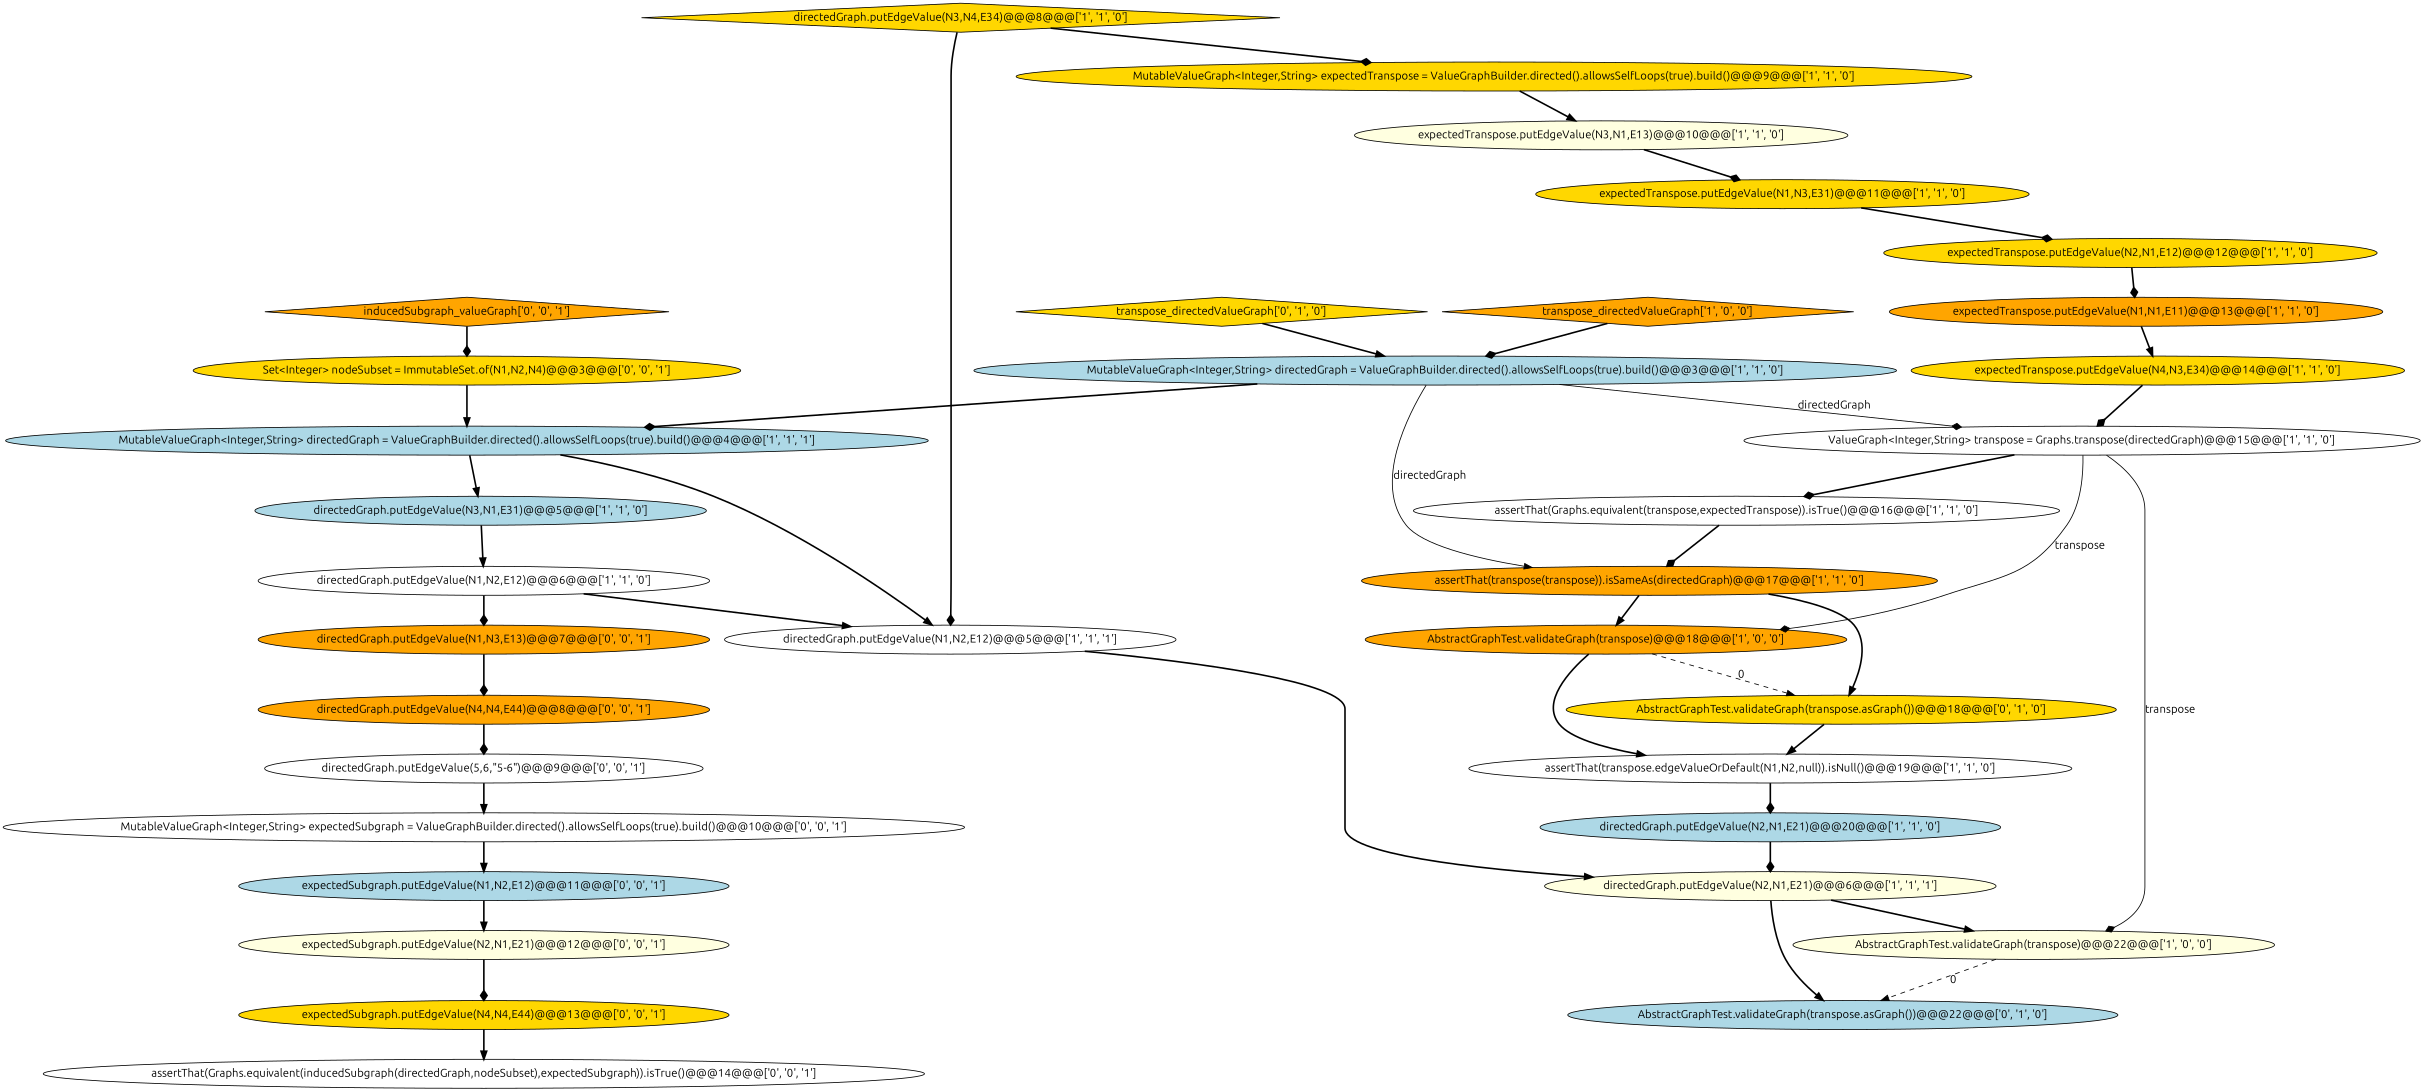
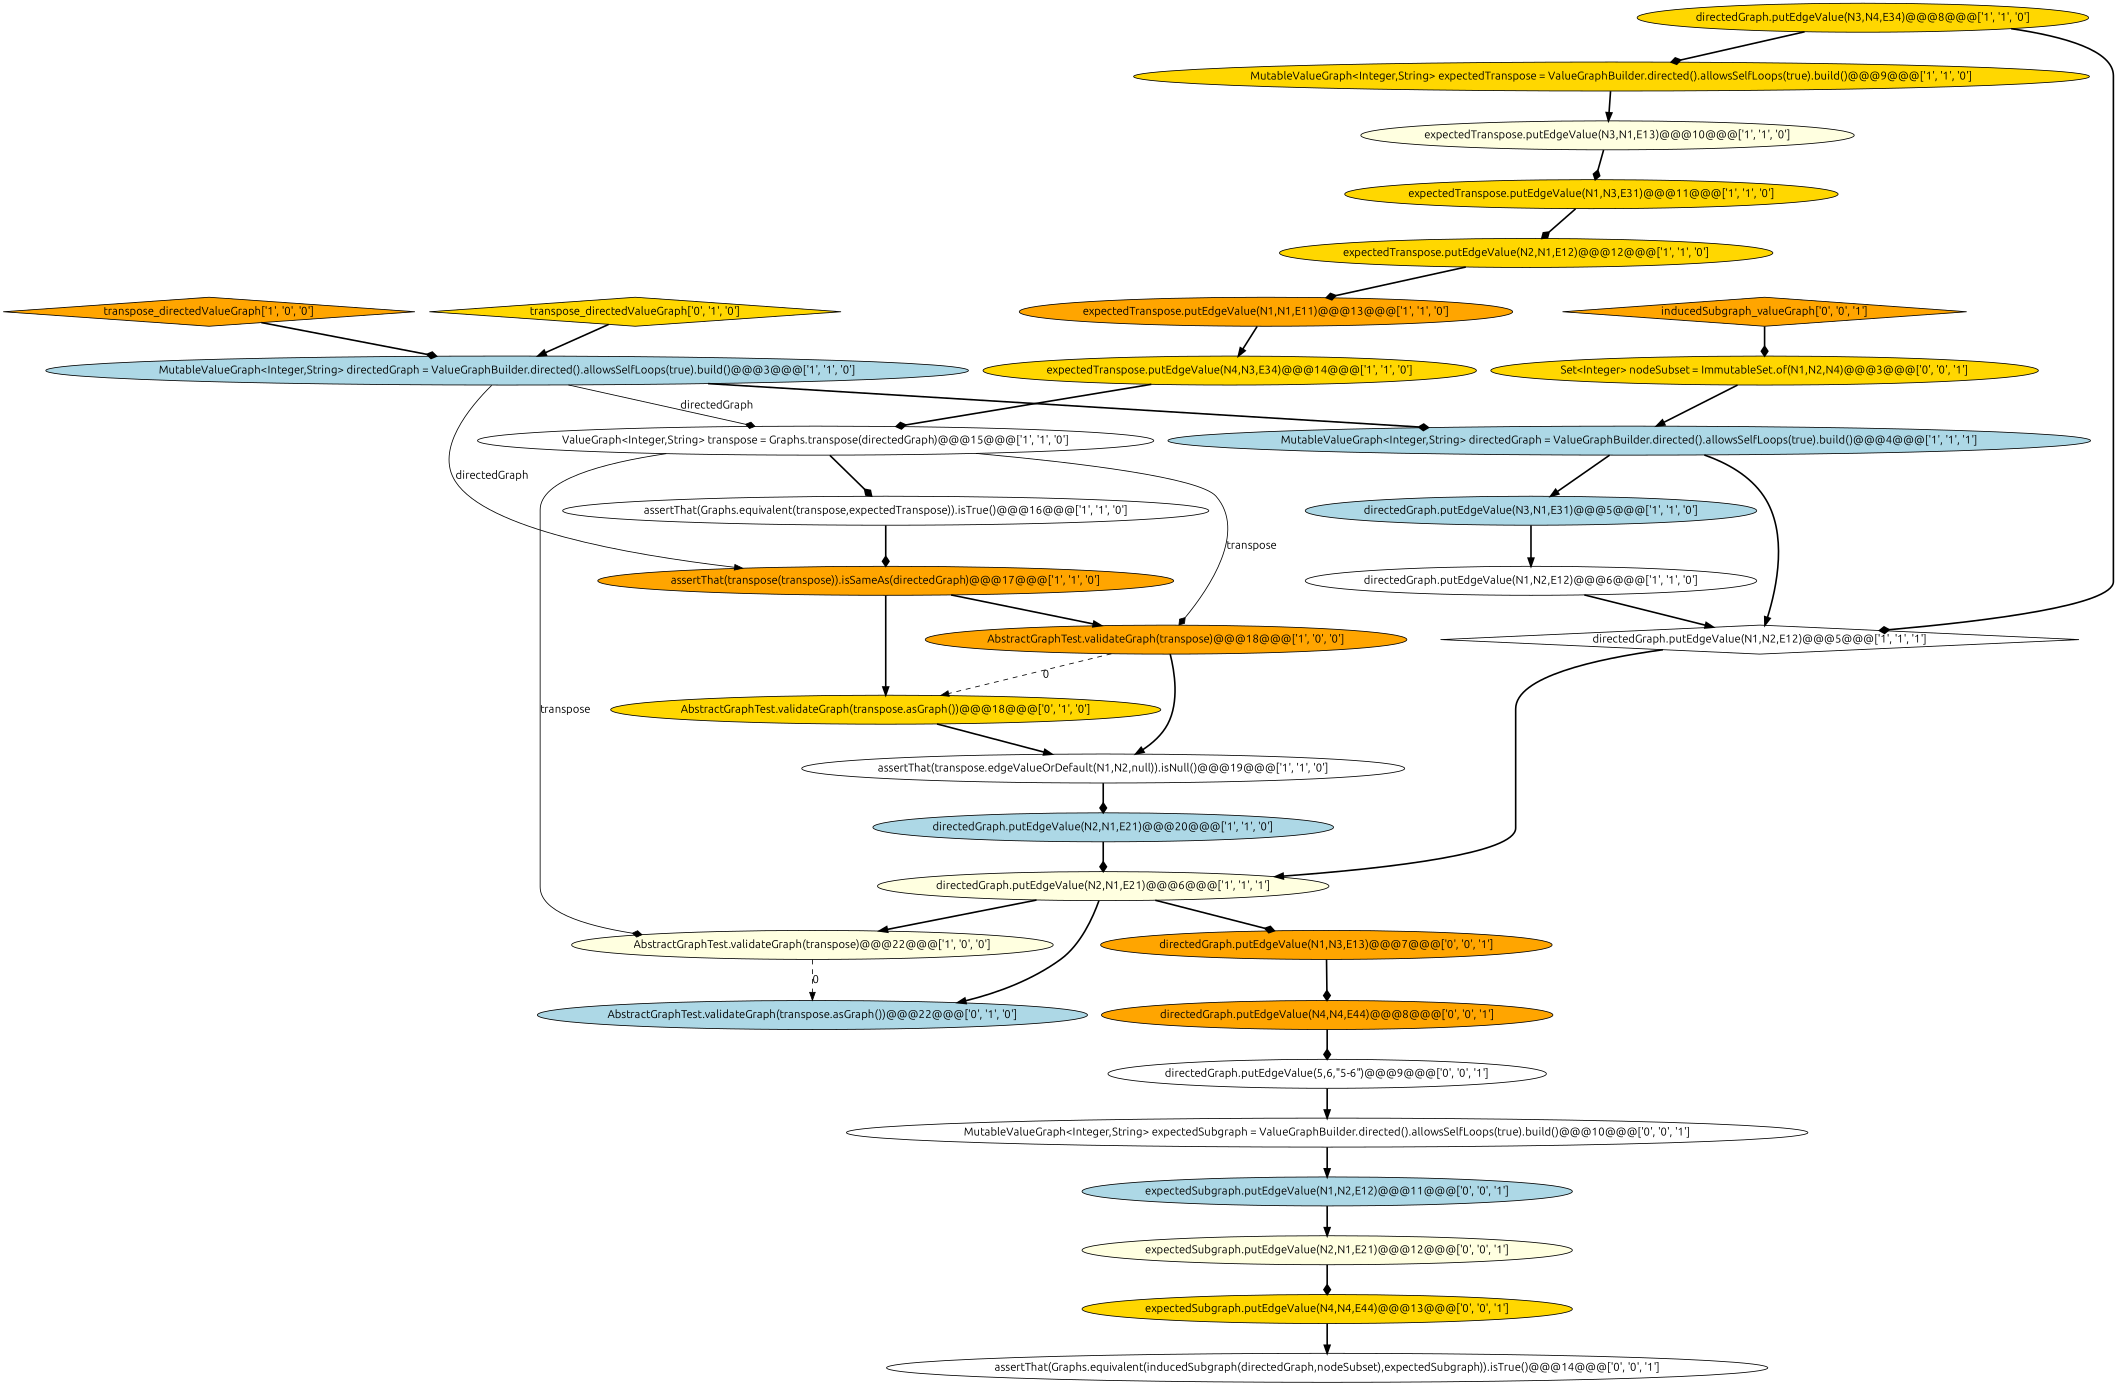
node "directedGraph.putEdgeValue(N3,N4,E34)@@@8@@@['1', '1', '0']": shape diamond -> ellipse
edge "directedGraph.putEdgeValue(N1,N2,E12)@@@6@@@['1', '1', '0']" -> "directedGraph.putEdgeValue(N1,N3,E13)@@@7@@@['0', '0', '1']": now "directedGraph.putEdgeValue(N2,N1,E21)@@@6@@@['1', '1', '1']" -> "directedGraph.putEdgeValue(N1,N3,E13)@@@7@@@['0', '0', '1']"
node "directedGraph.putEdgeValue(N1,N2,E12)@@@5@@@['1', '1', '1']": shape ellipse -> diamond
